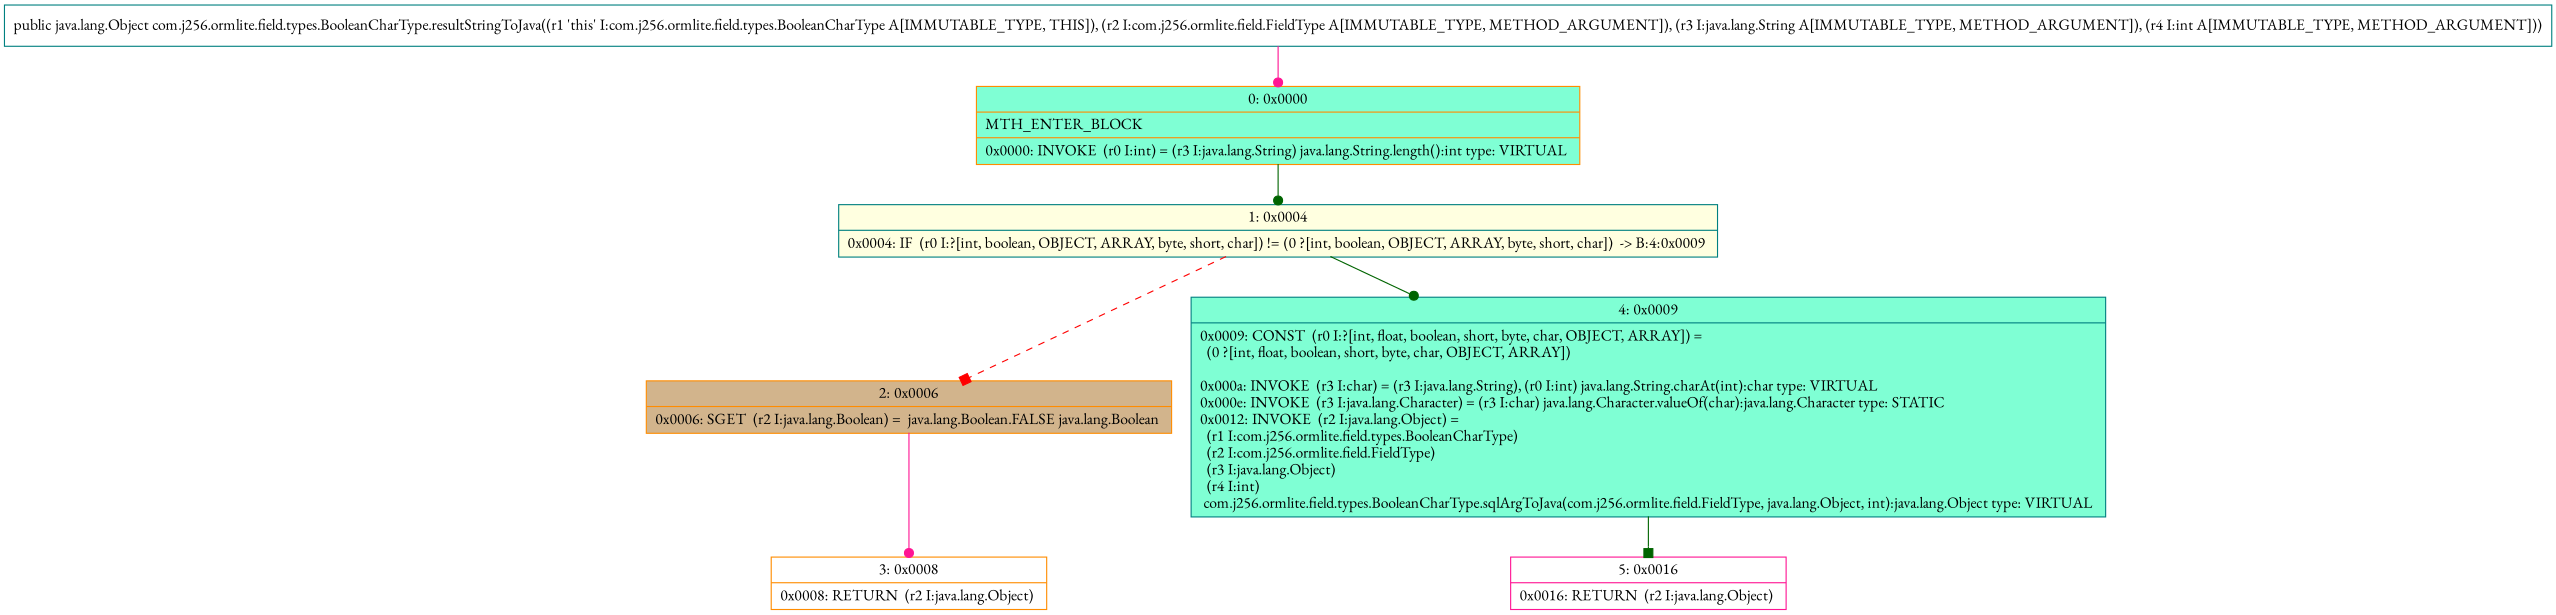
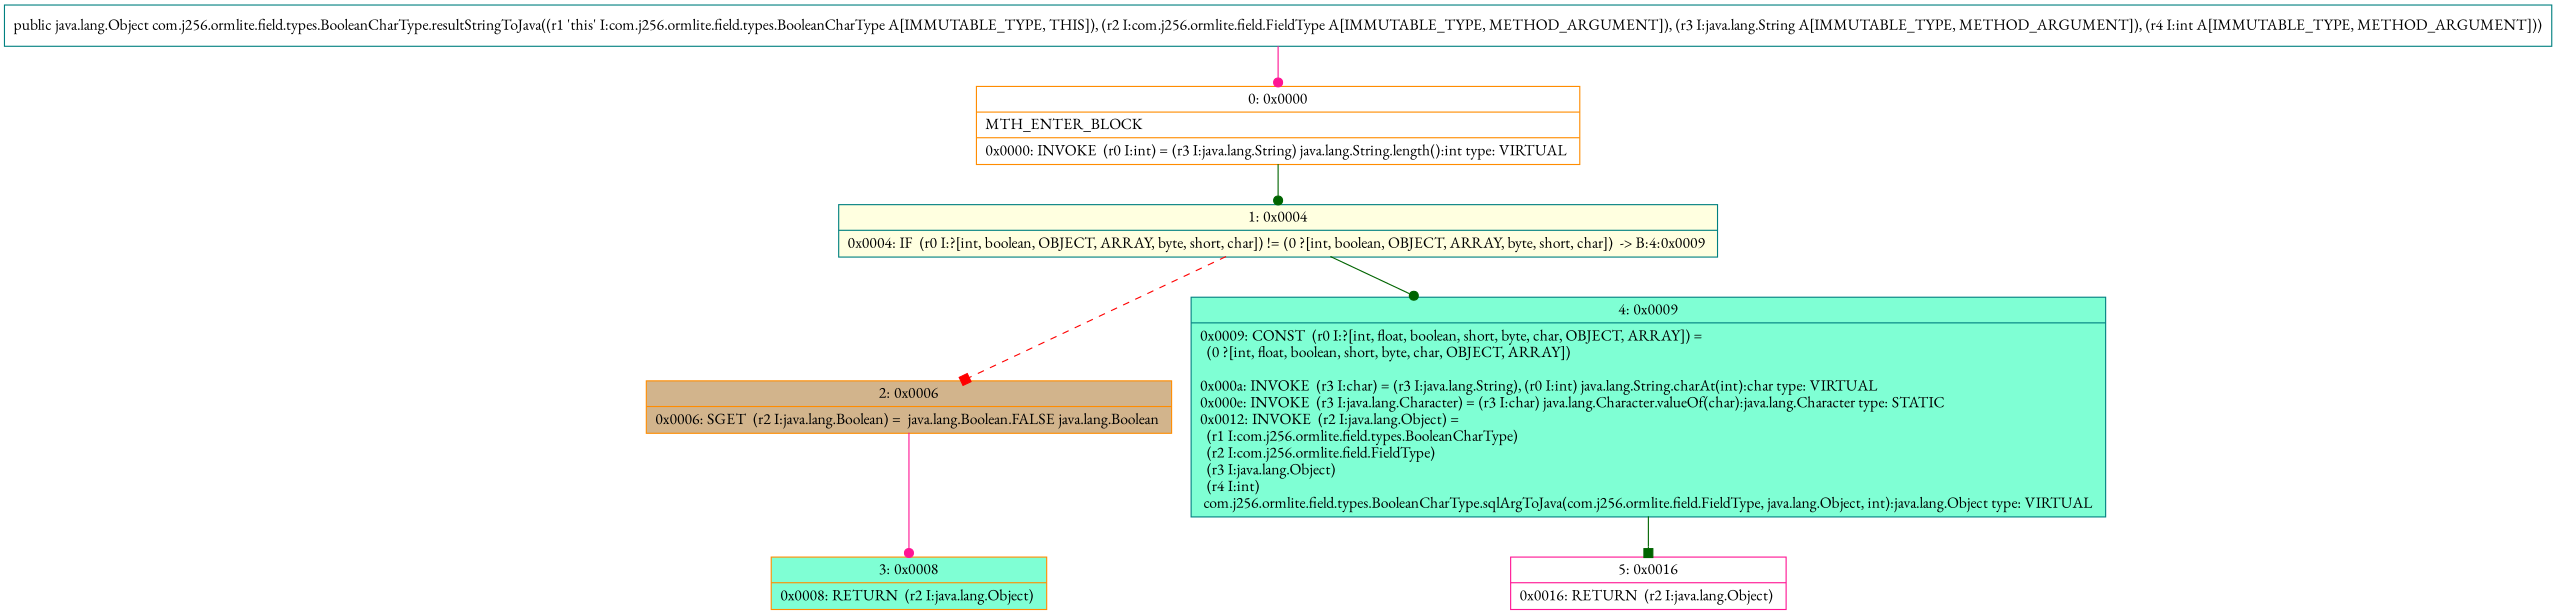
node "0: 0x0000": fillcolor aquamarine -> white
node "3: 0x0008": fillcolor white -> aquamarine
